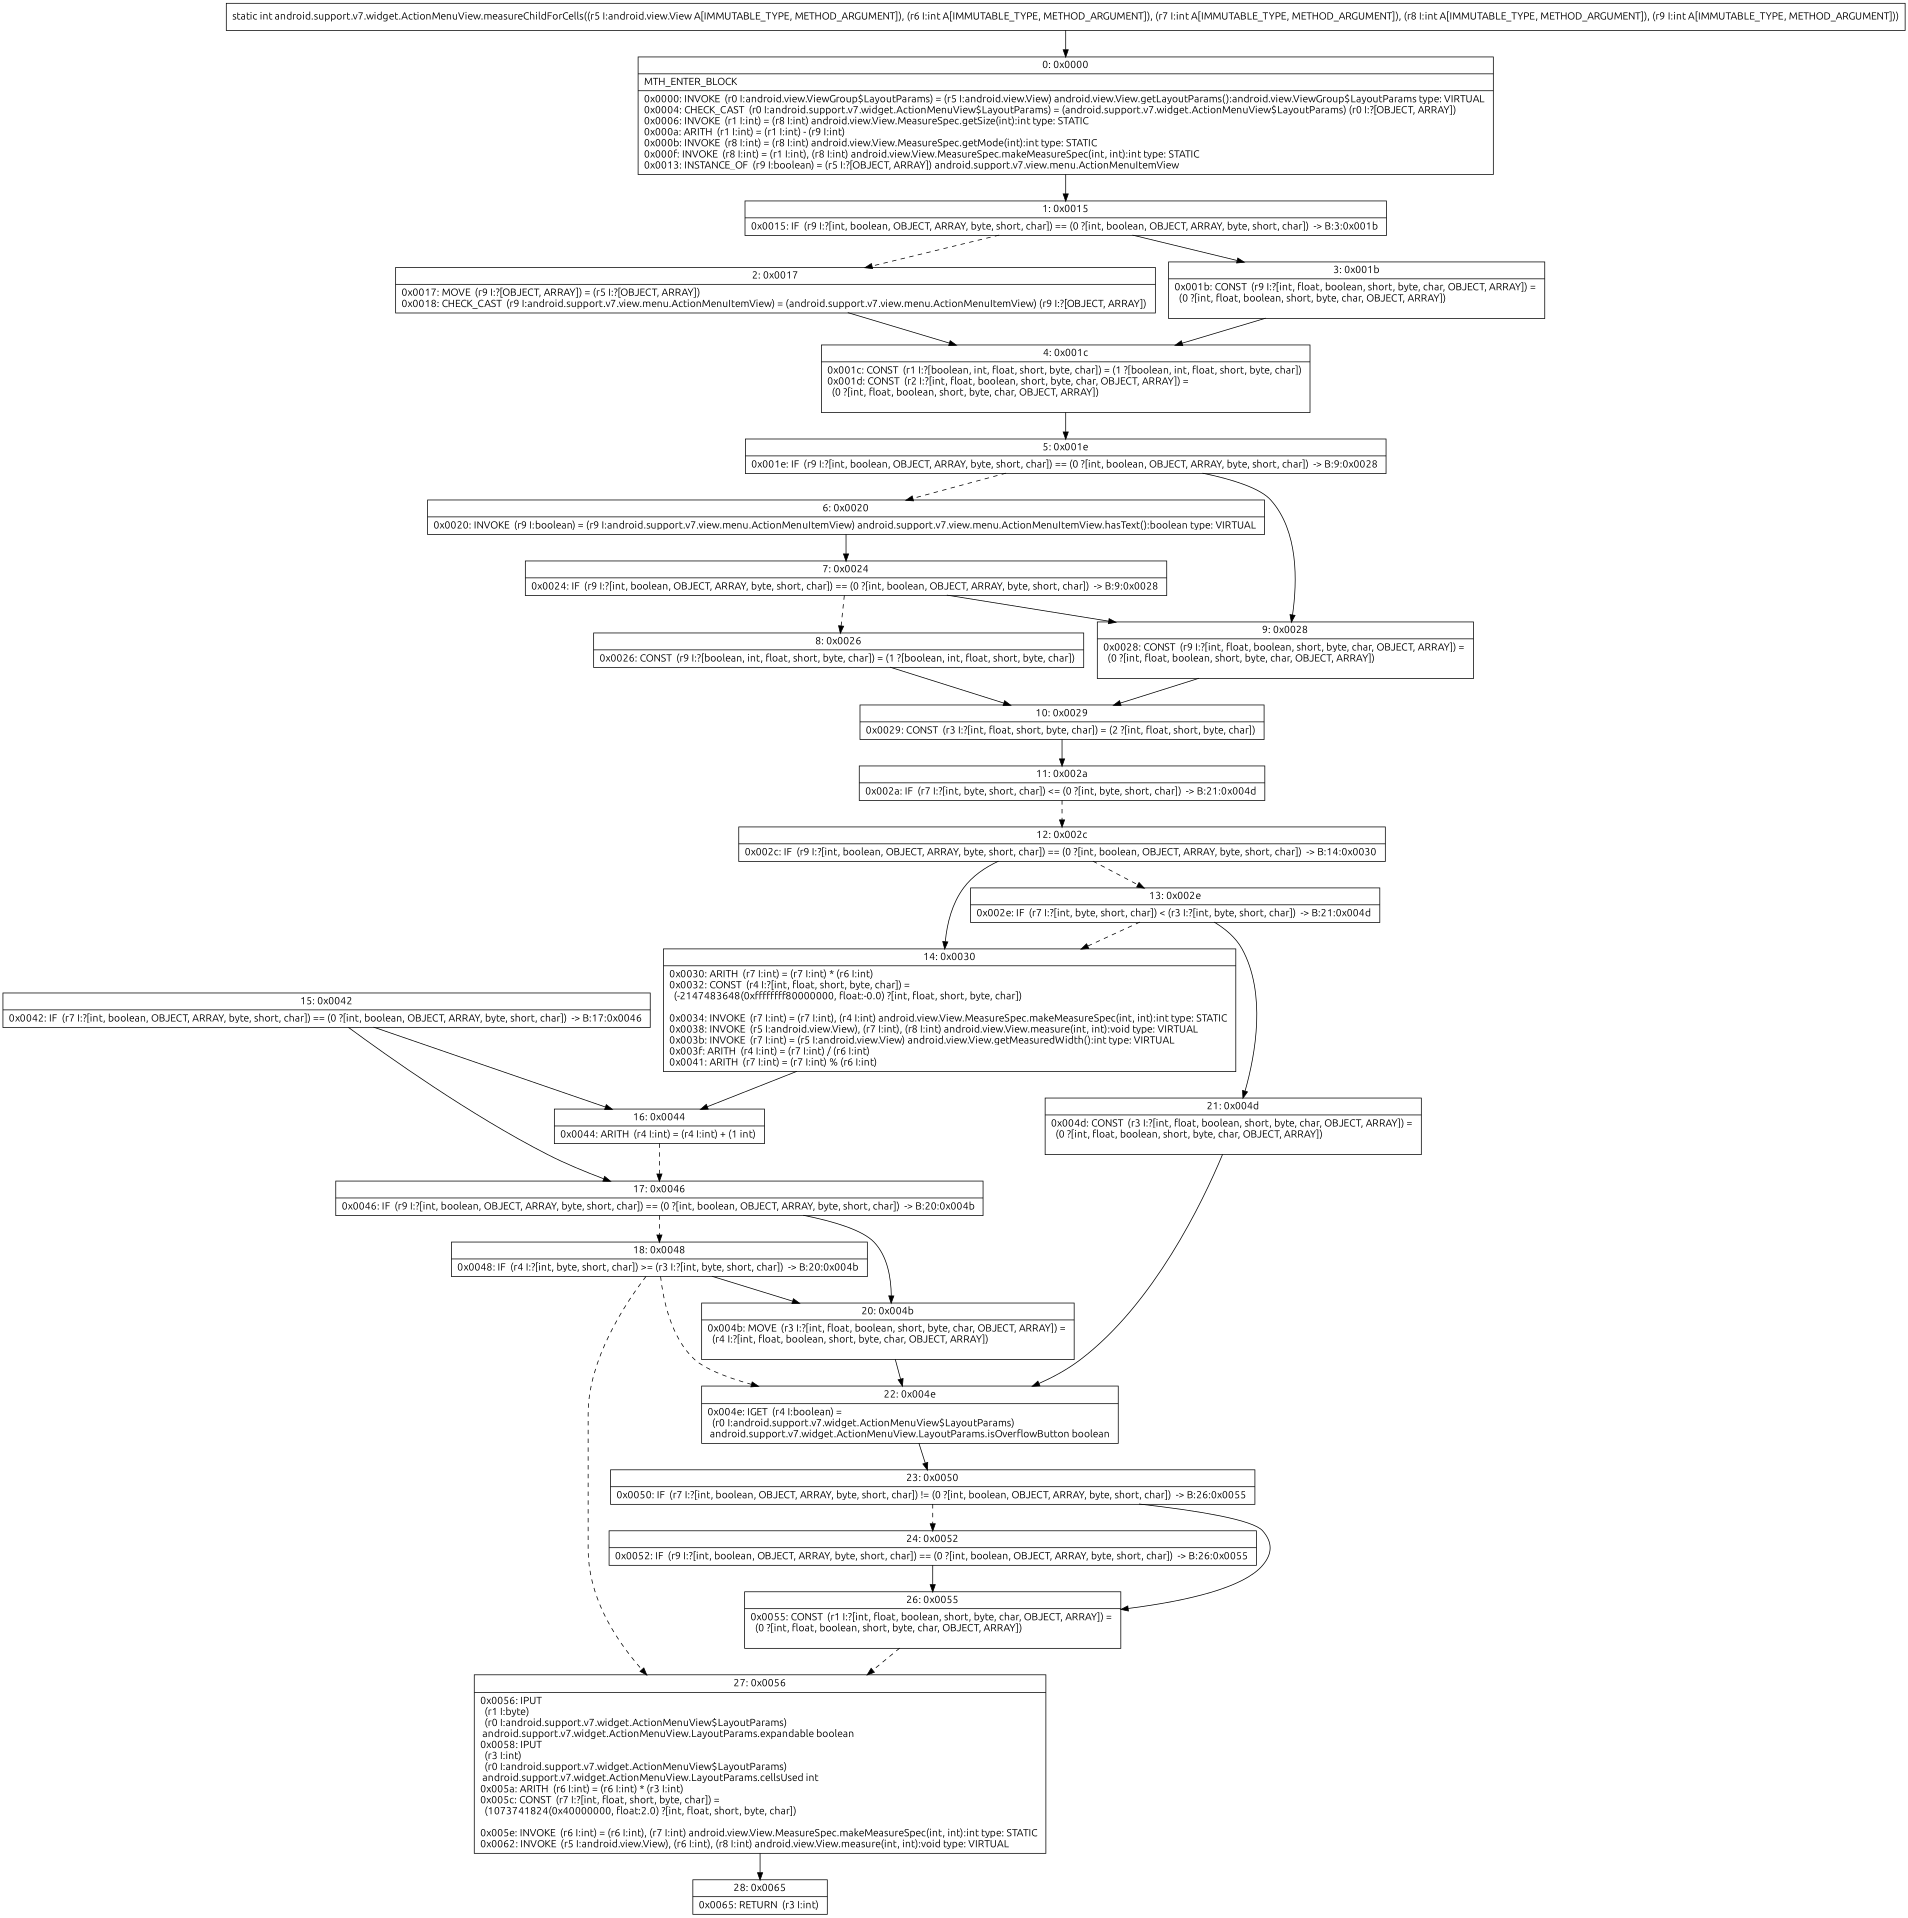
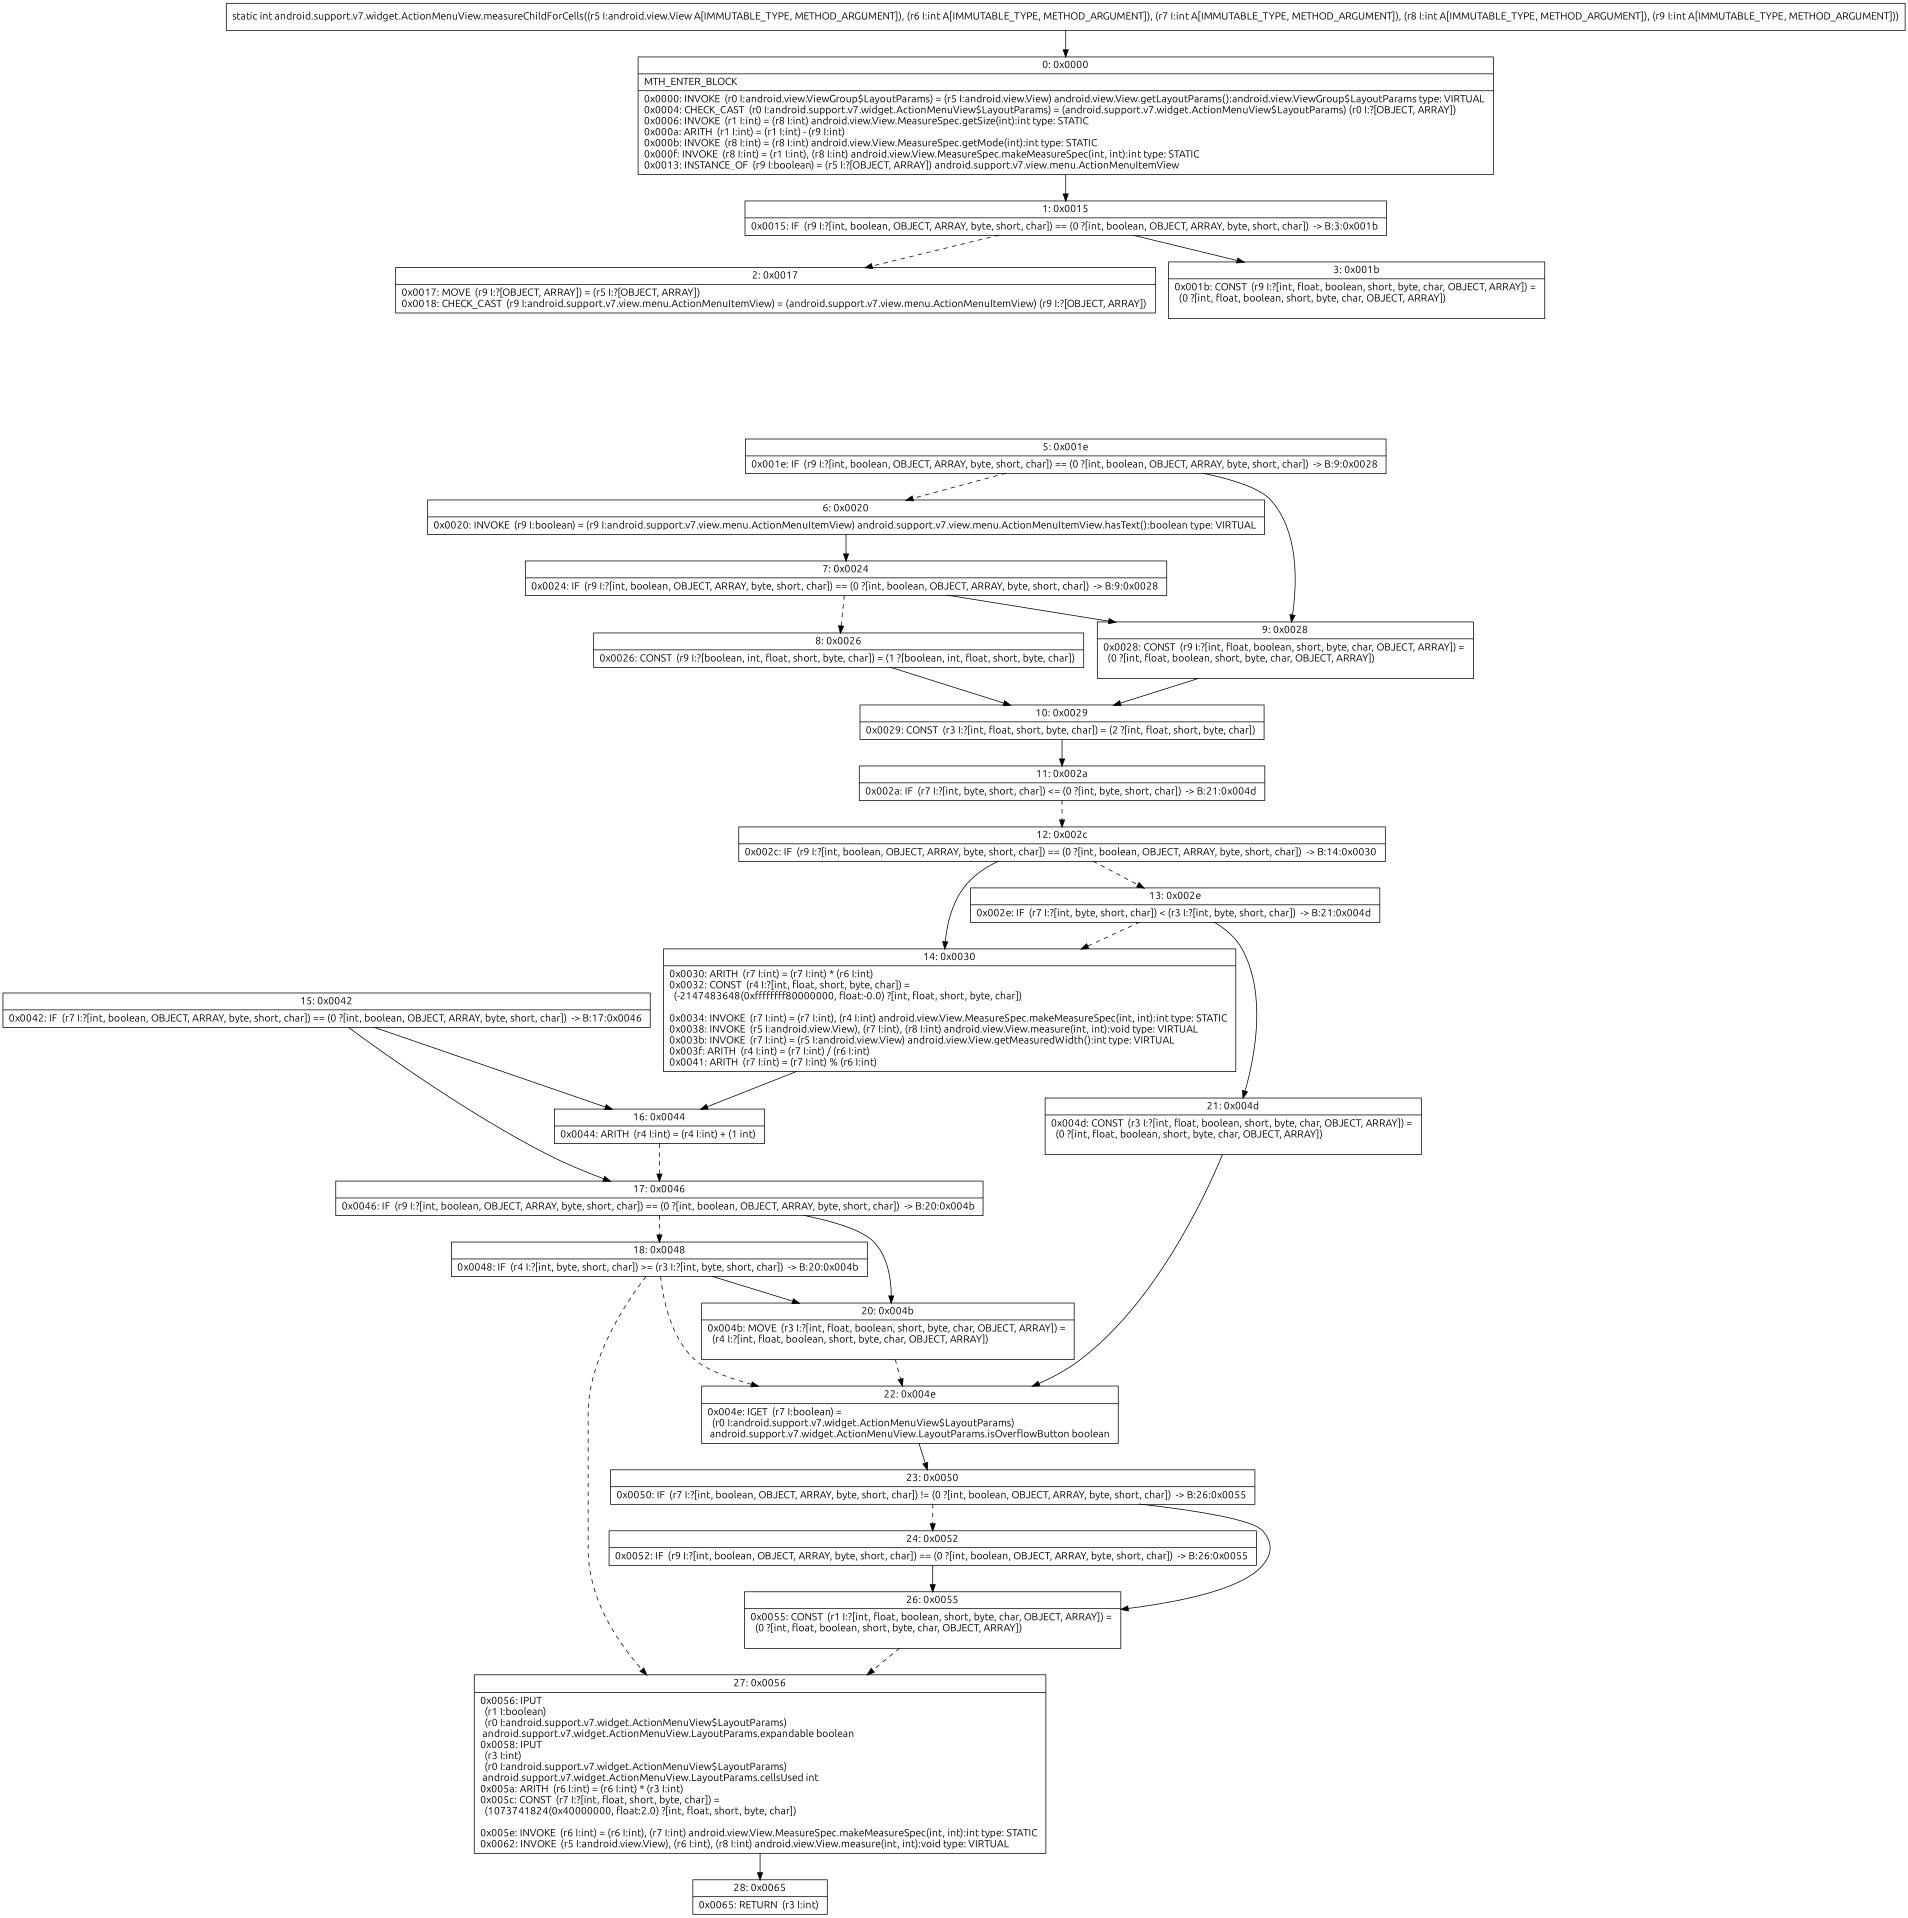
node "4: 0x001c": removed
edge "20: 0x004b" -> "22: 0x004e": style solid -> dashed
node "22: 0x004e": text "0x004e: IGET  (r4 I:boolean) =" -> "0x004e: IGET  (r7 I:boolean) ="
node "27: 0x0056": text "(r1 I:byte)" -> "(r1 I:boolean)"
